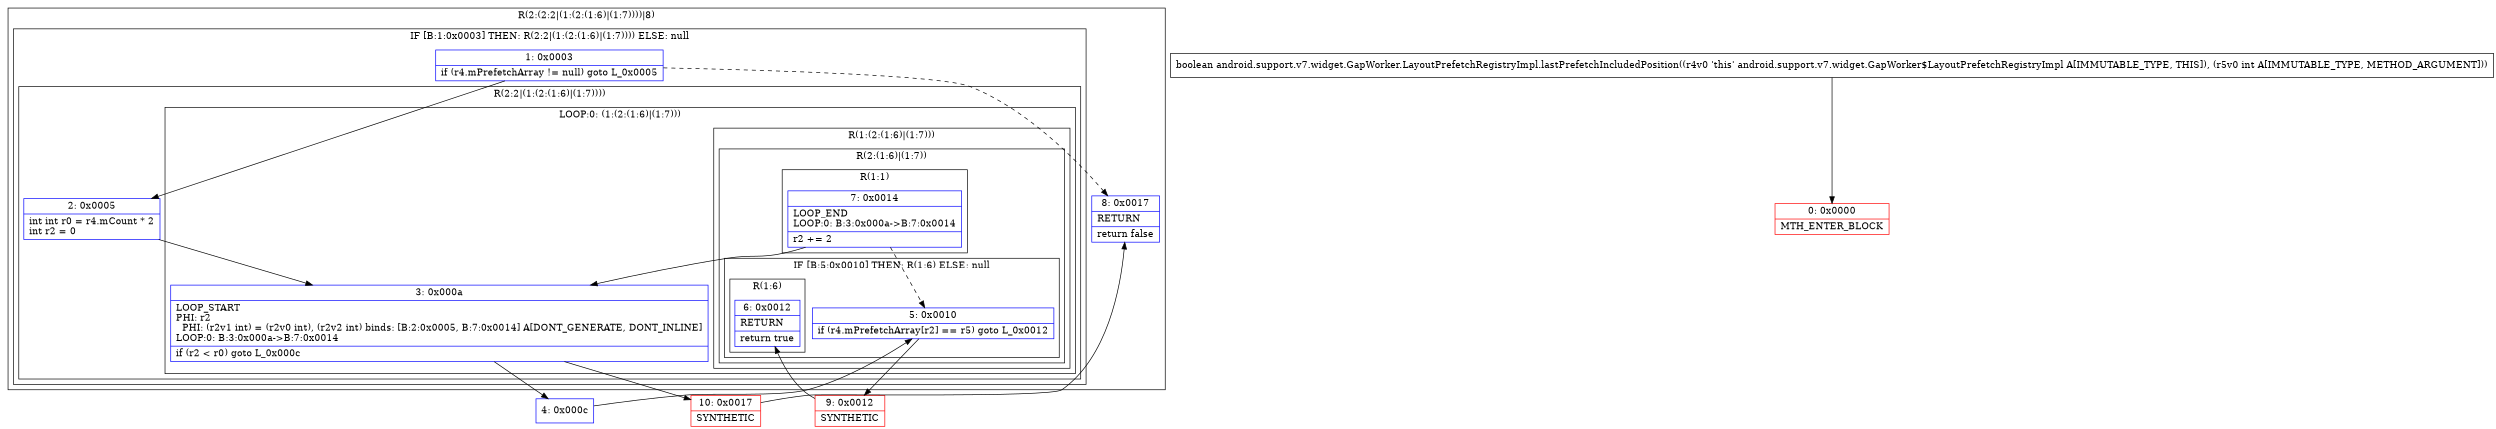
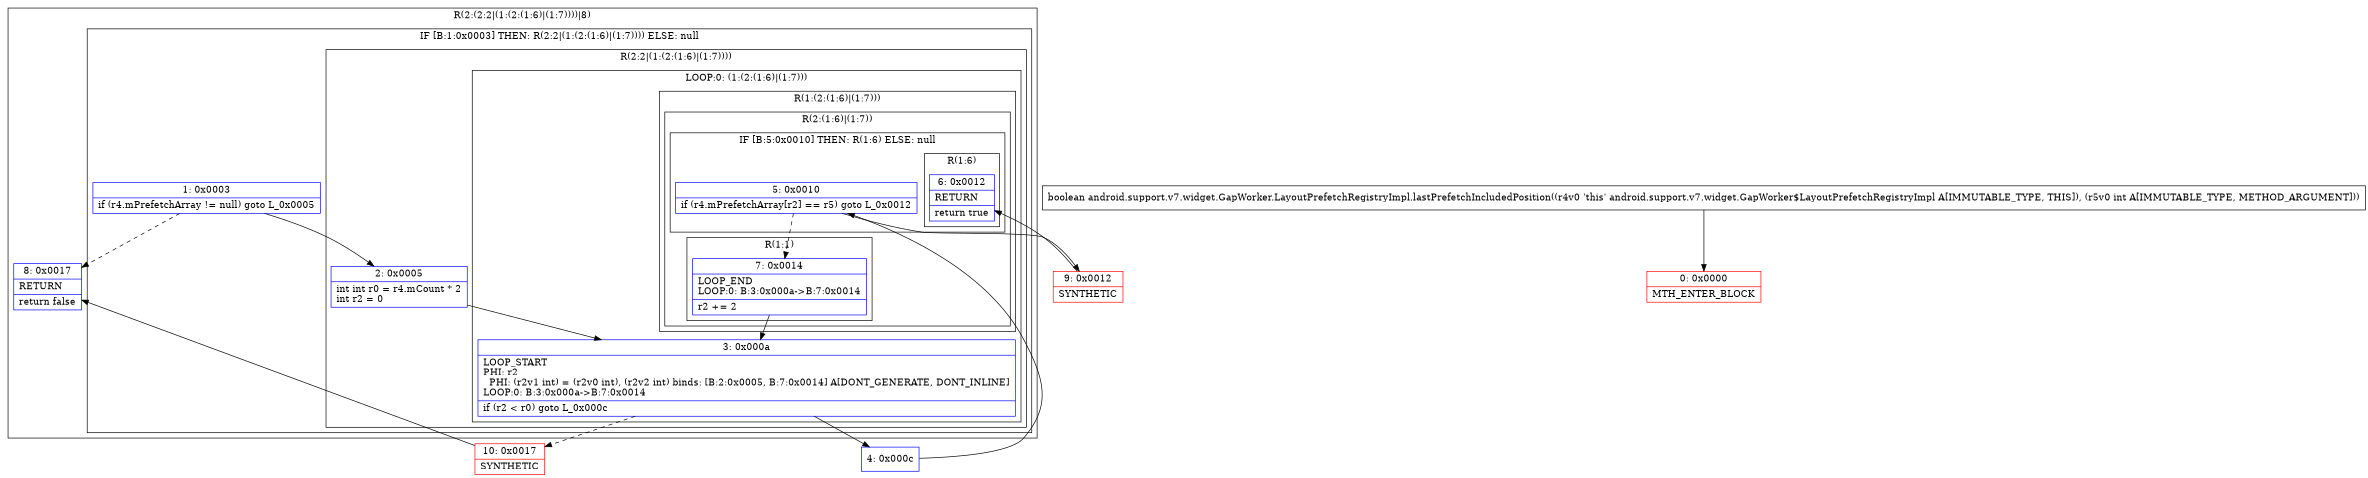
edge "7: 0x0014" -> "5: 0x0010": reversed
edge "3: 0x000a" -> "10: 0x0017": style solid -> dashed
